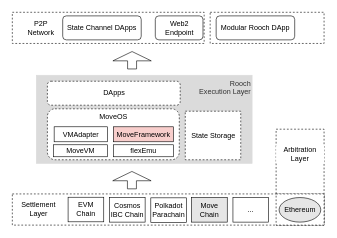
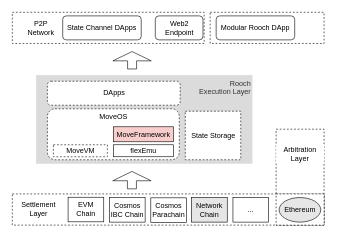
node "VMAdapter": removed
node "MoveVM": style solid -> dashed
node "Polkadot Parachain": label "Polkadot Parachain" -> "Cosmos Parachain"
node "Move Chain": label "Move Chain" -> "Network Chain"
